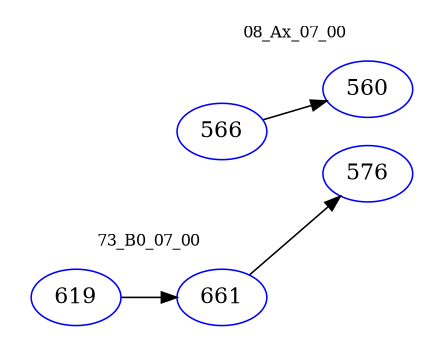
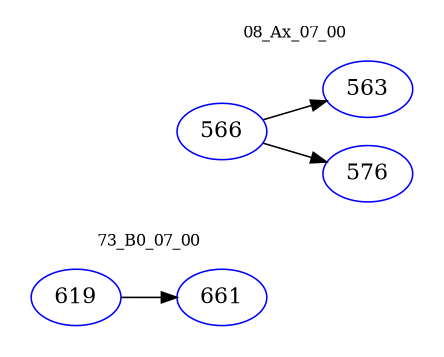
node "560": label "560" -> "563"
edge "661" -> "576": now "566" -> "576"
